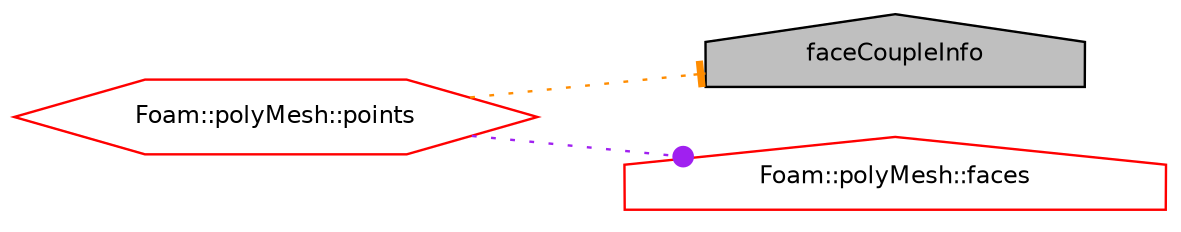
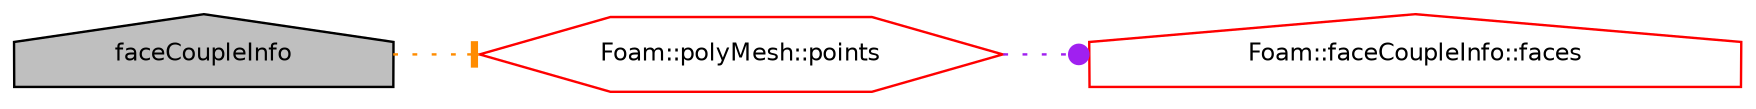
edge "Foam::polyMesh::points" -> "faceCoupleInfo": reversed
node "Foam::polyMesh::faces": label "Foam::polyMesh::faces" -> "Foam::faceCoupleInfo::faces"
